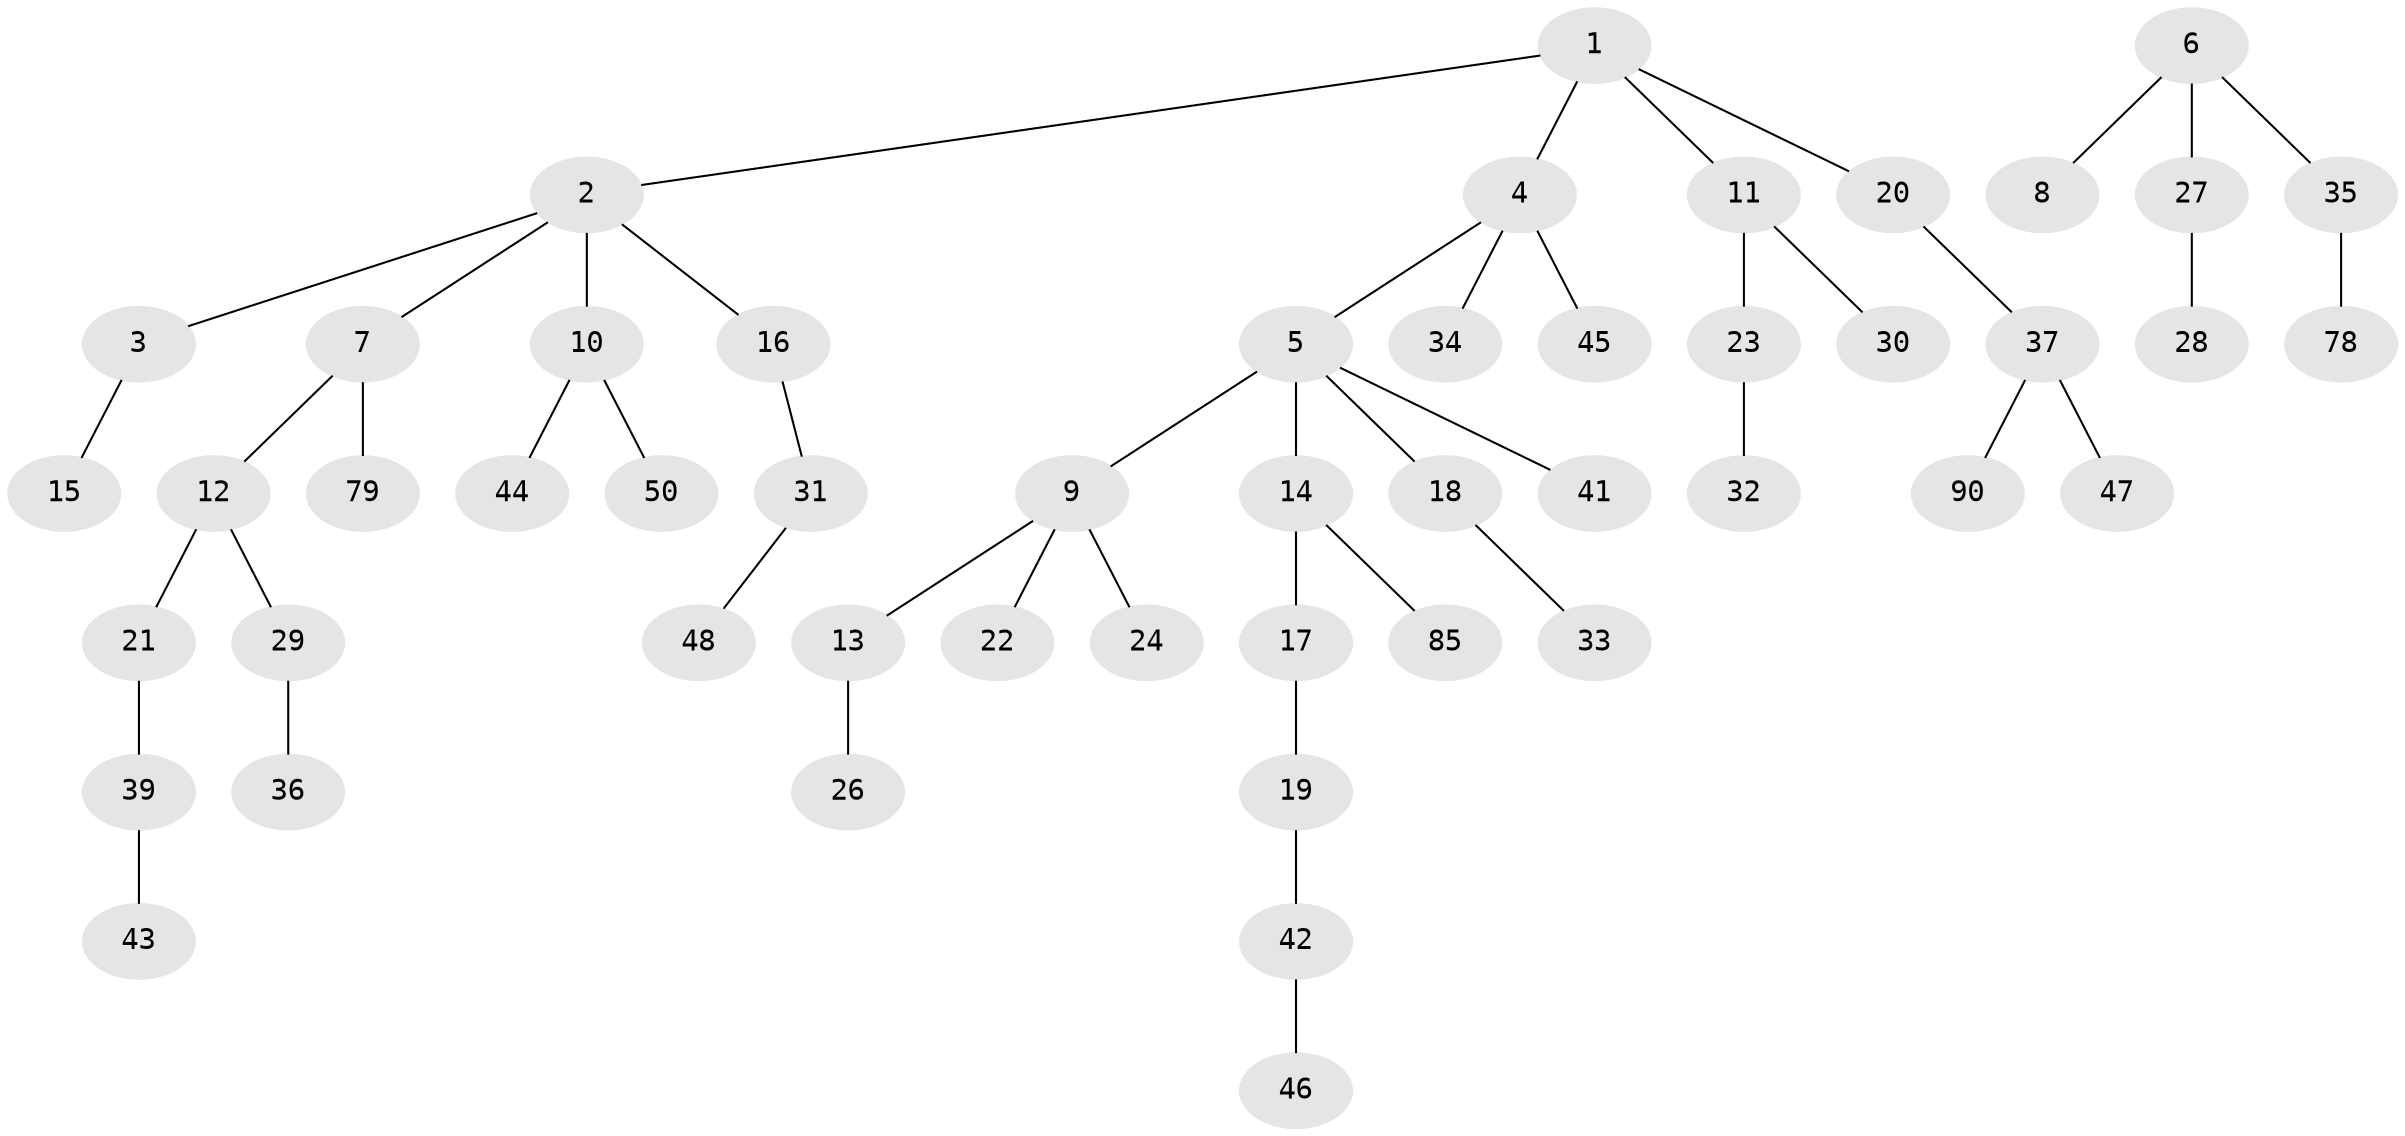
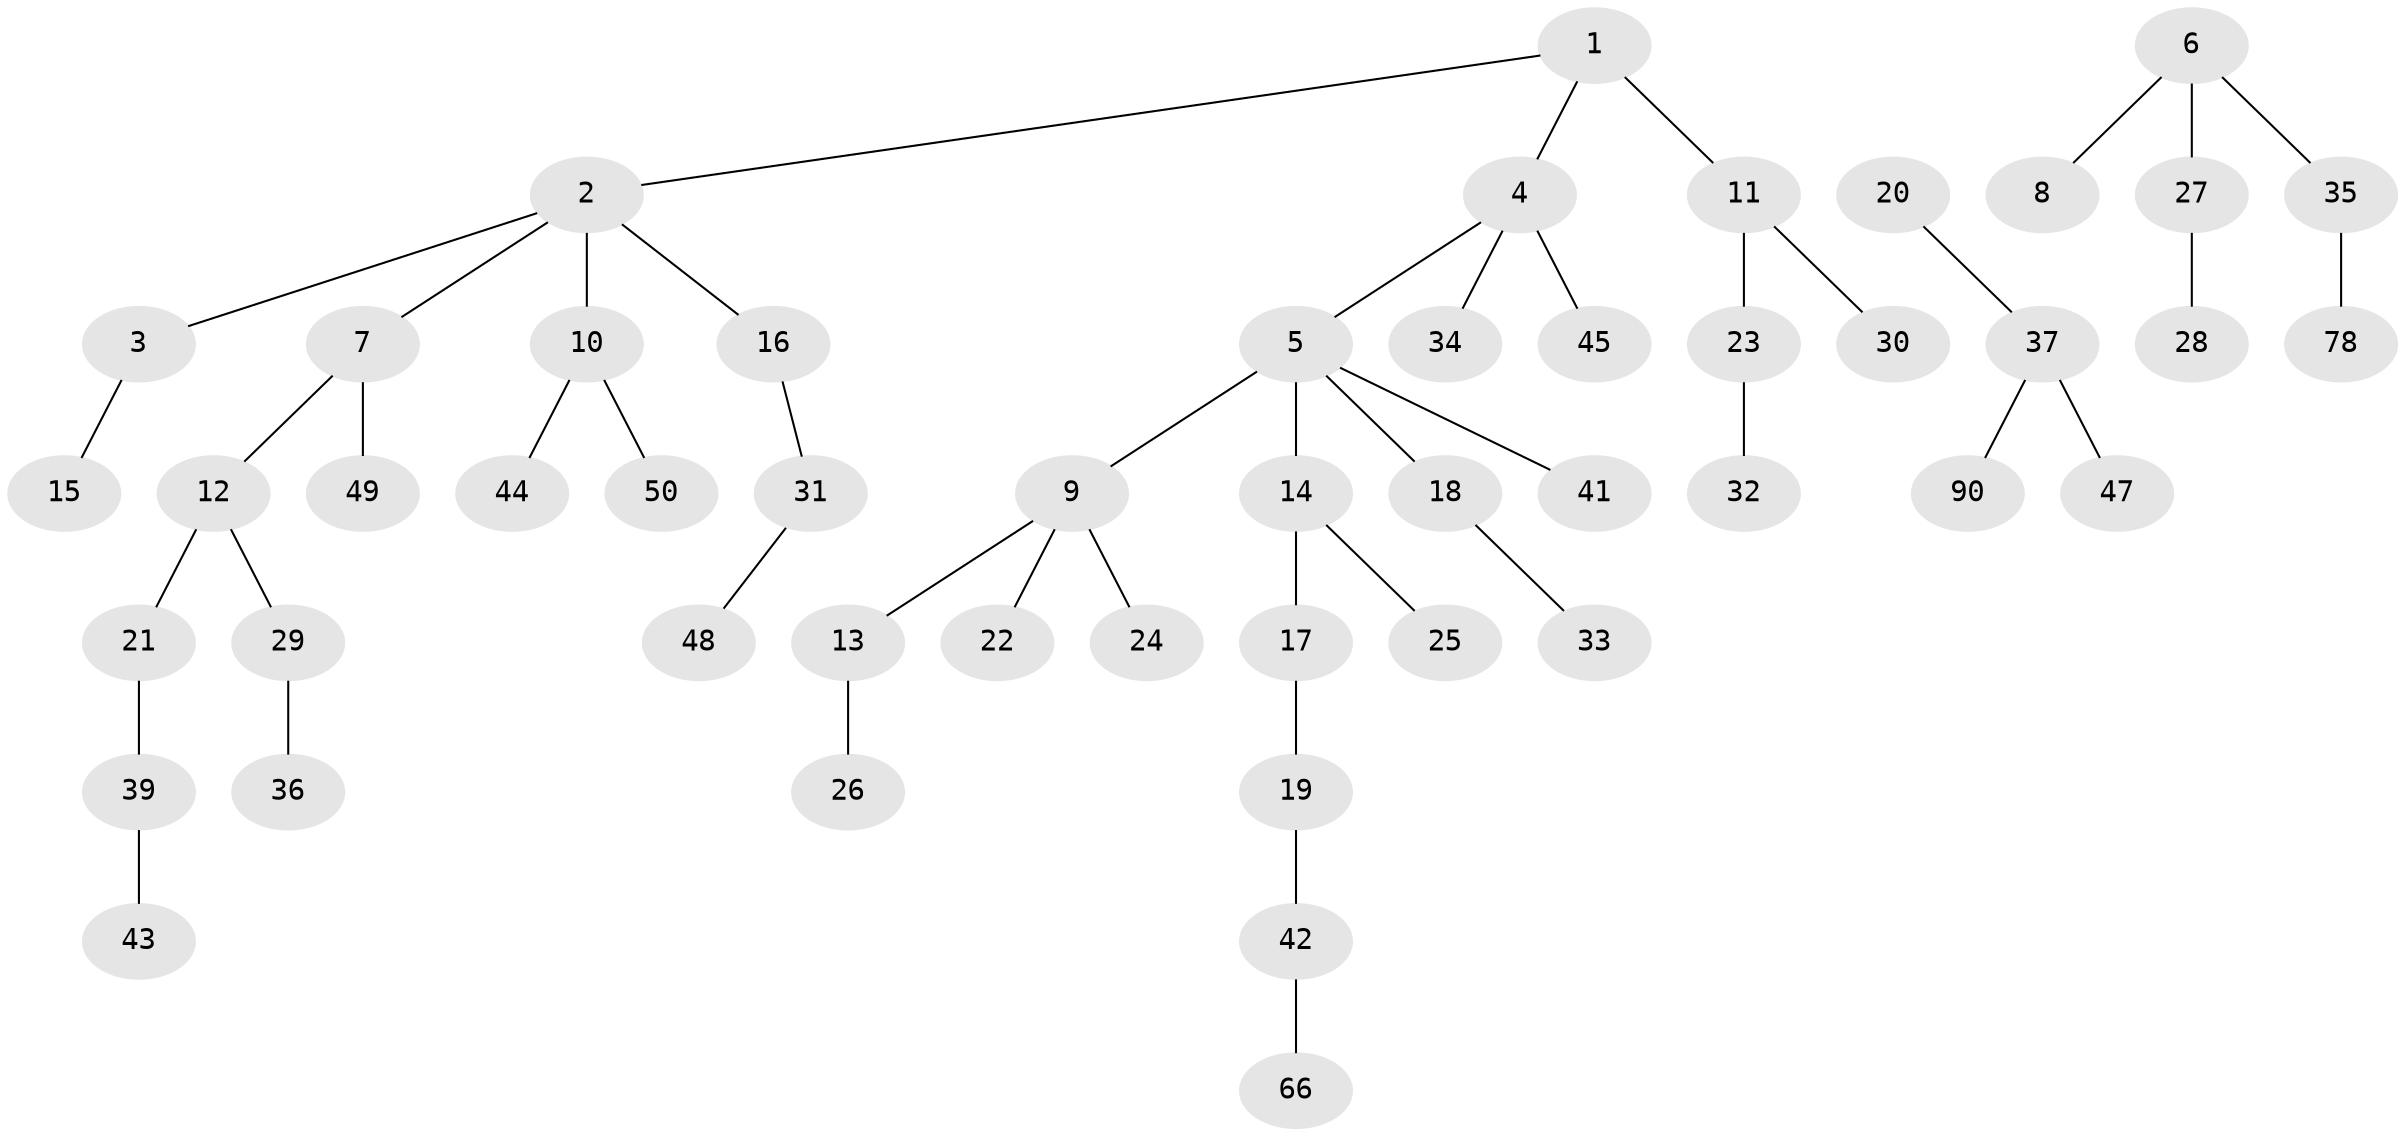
edge "1" -- "20": removed
node "79": label "79" -> "49"
node "85": label "85" -> "25"
node "46": label "46" -> "66"
